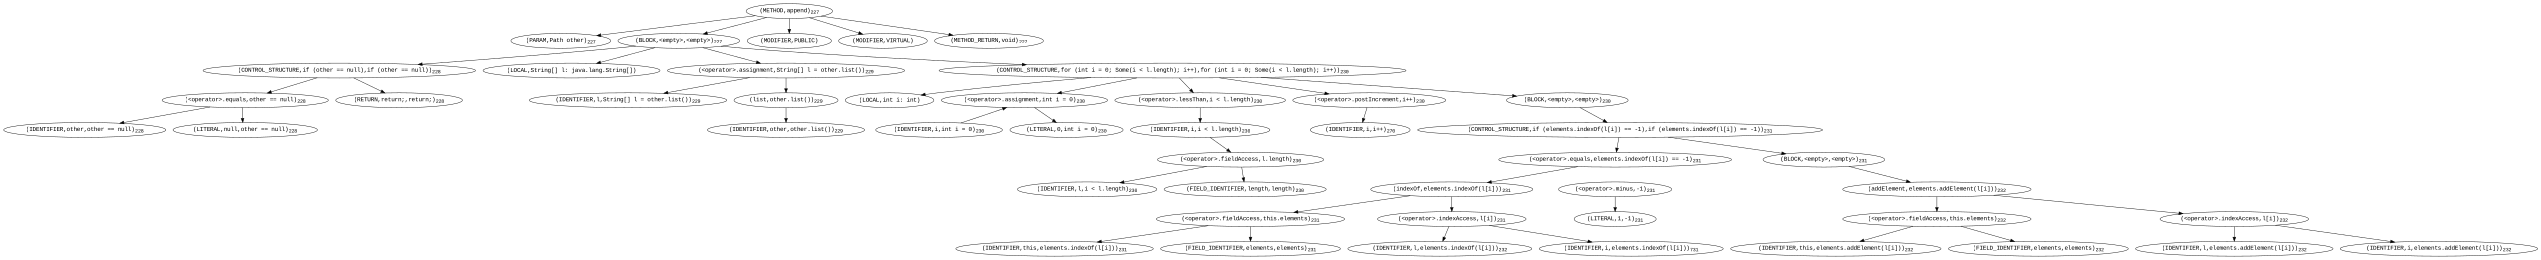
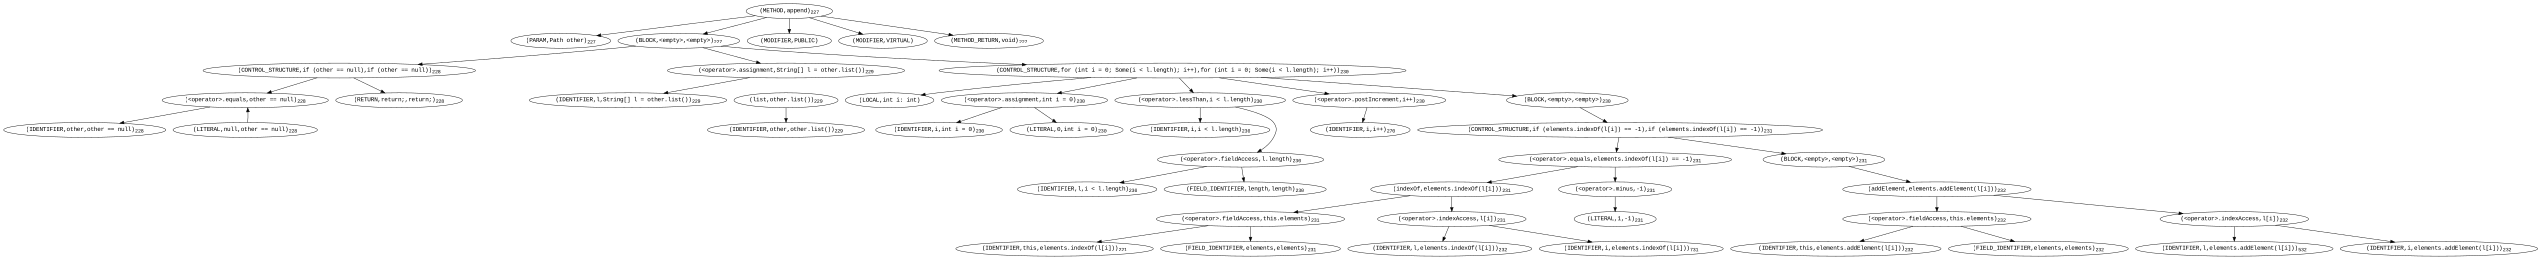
node "(LOCAL,String[] l: java.lang.String[])": removed
edge "(<operator>.assignment,String[] l = other.list())" -> "(list,other.list())": removed
edge "(<operator>.equals,other == null)" -> "(LITERAL,null,other == null)": reversed
edge "(IDENTIFIER,i,int i = 0)" -> "(<operator>.assignment,int i = 0)": reversed
edge "(IDENTIFIER,i,i < l.length)" -> "(<operator>.fieldAccess,l.length)": now "(<operator>.lessThan,i < l.length)" -> "(<operator>.fieldAccess,l.length)"
edge "(<operator>.equals,elements.indexOf(l[i]) == -1)" -> "(<operator>.minus,-1)": added
node "(IDENTIFIER,this,elements.indexOf(l[i]))": text "231" -> "221"
node "(IDENTIFIER,l,elements.addElement(l[i]))": text "232" -> "532"
